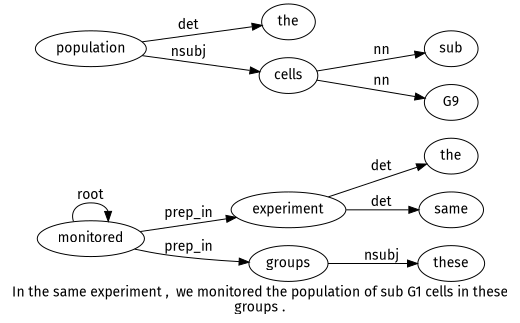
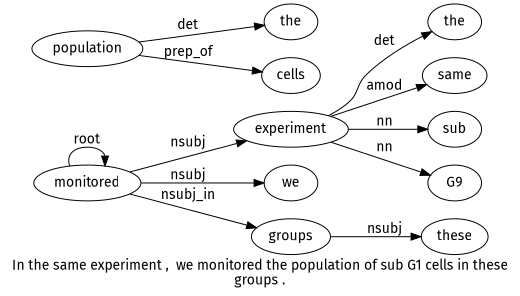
edge "population" -> "cells": label "nsubj" -> "prep_of"
edge "cells" -> "sub": now "experiment" -> "sub"
edge "cells" -> "G9": now "experiment" -> "G9"
node "we": added
edge "experiment" -> "same": label "det" -> "amod"
edge "monitored" -> "experiment": label "prep_in" -> "nsubj"
edge "monitored" -> "groups": label "prep_in" -> "nsubj_in"
